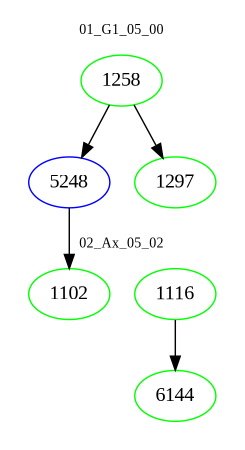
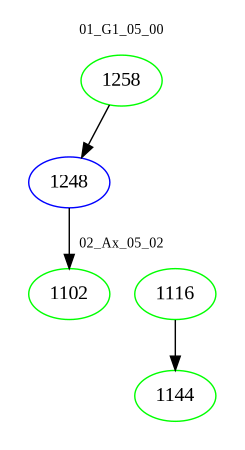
node "5248": label "5248" -> "1248"
node "1297": removed
node "6144": label "6144" -> "1144"
